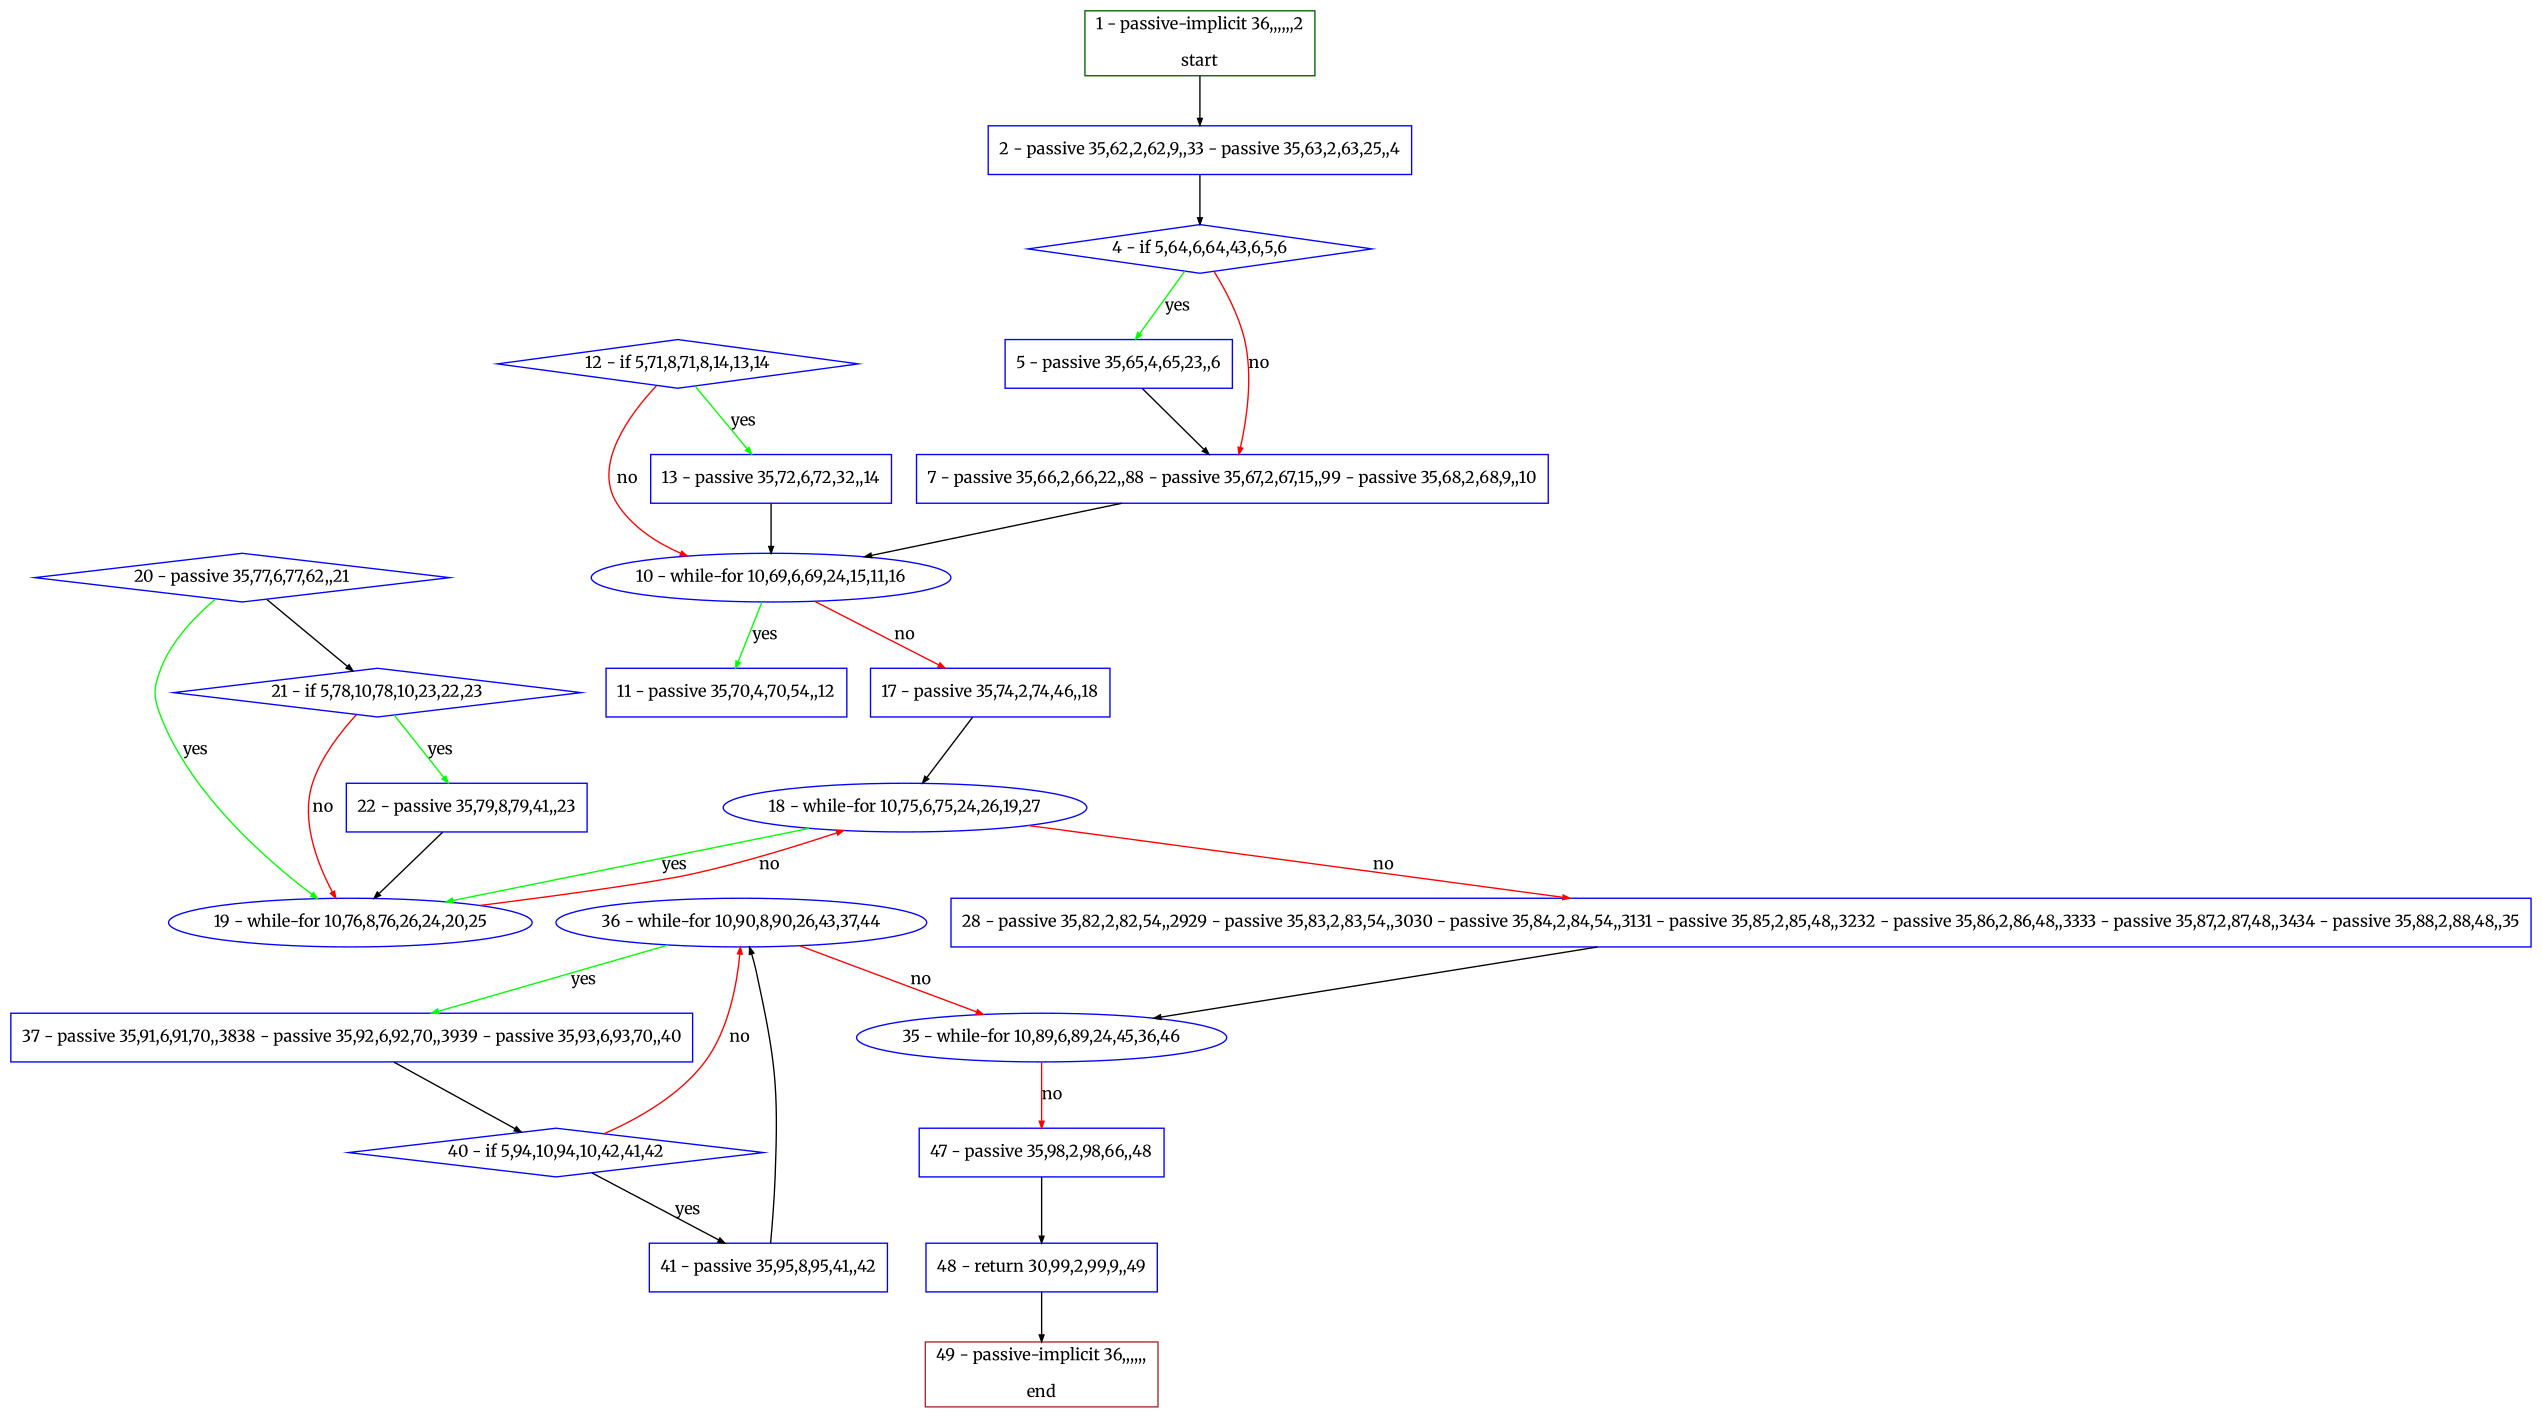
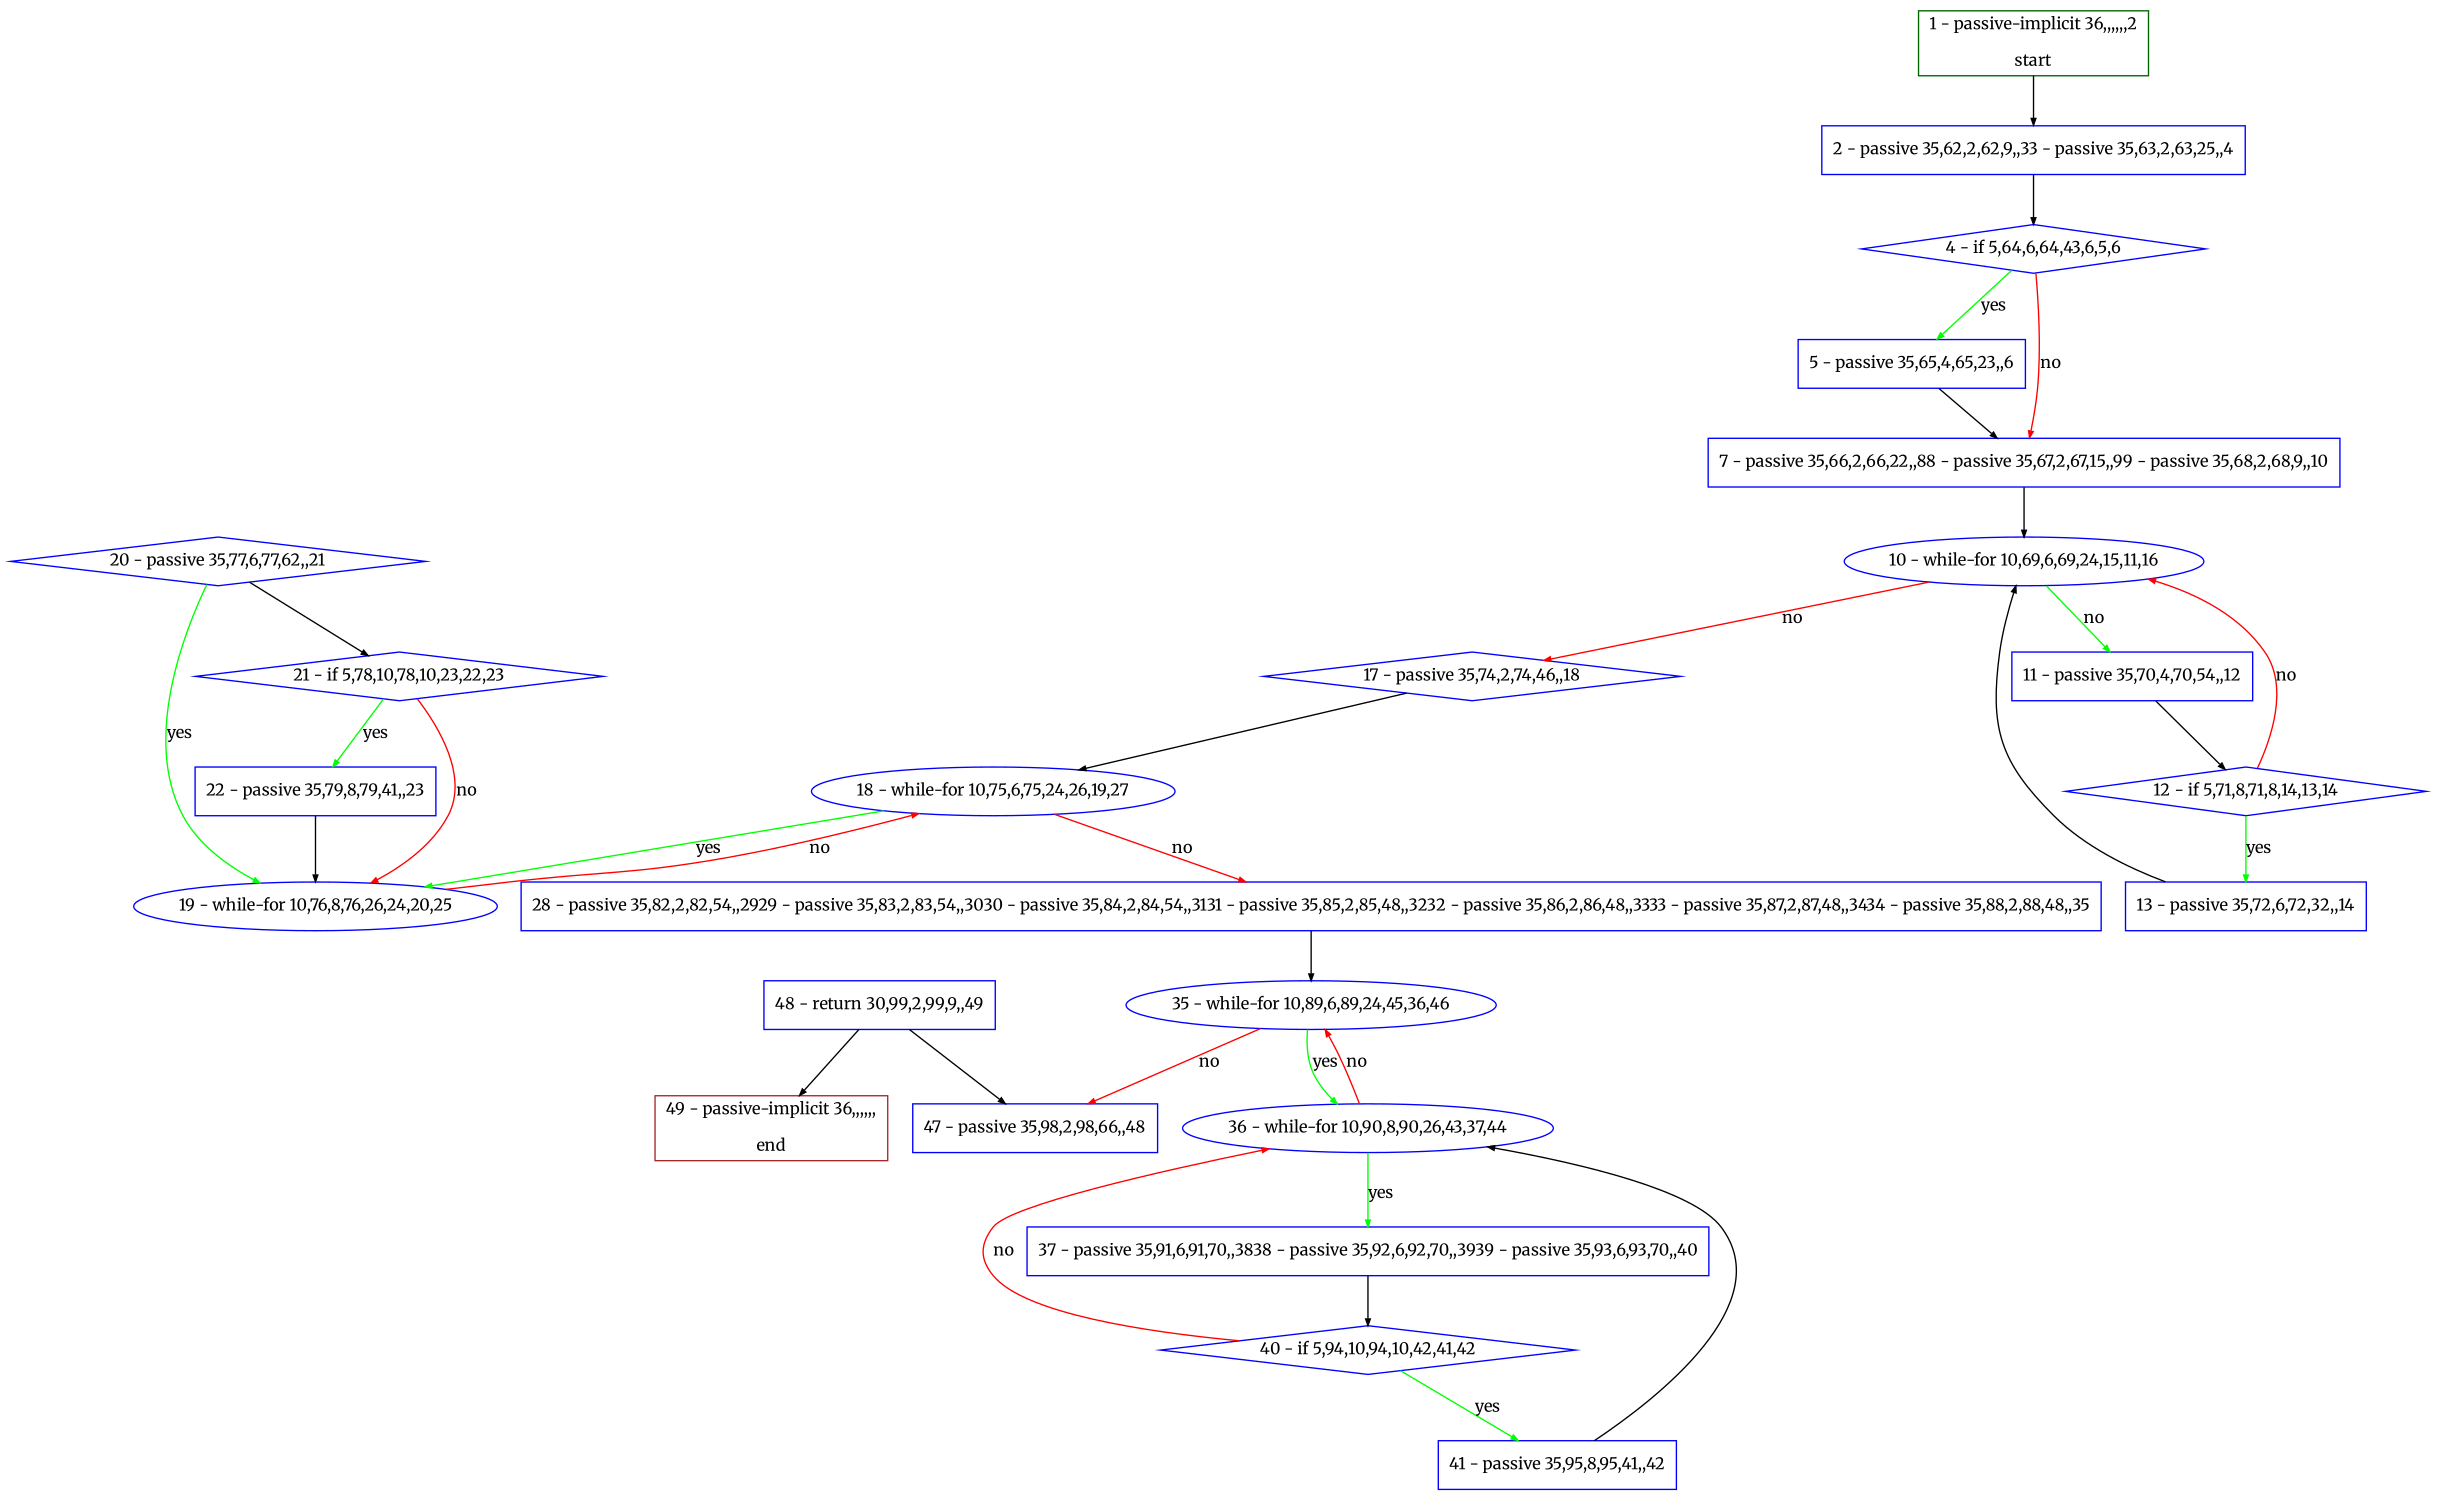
edge "10 - while-for 10,69,6,69,24,15,11,16" -> "11 - passive 35,70,4,70,54,,12": label "yes" -> "no"
node "17 - passive 35,74,2,74,46,,18": shape box -> diamond
edge "11 - passive 35,70,4,70,54,,12" -> "12 - if 5,71,8,71,8,14,13,14": added
edge "35 - while-for 10,89,6,89,24,45,36,46" -> "36 - while-for 10,90,8,90,26,43,37,44": added, label "yes"
edge "40 - if 5,94,10,94,10,42,41,42" -> "41 - passive 35,95,8,95,41,,42": color #000000 -> #00ff00
edge "47 - passive 35,98,2,98,66,,48" -> "48 - return 30,99,2,99,9,,49": reversed
